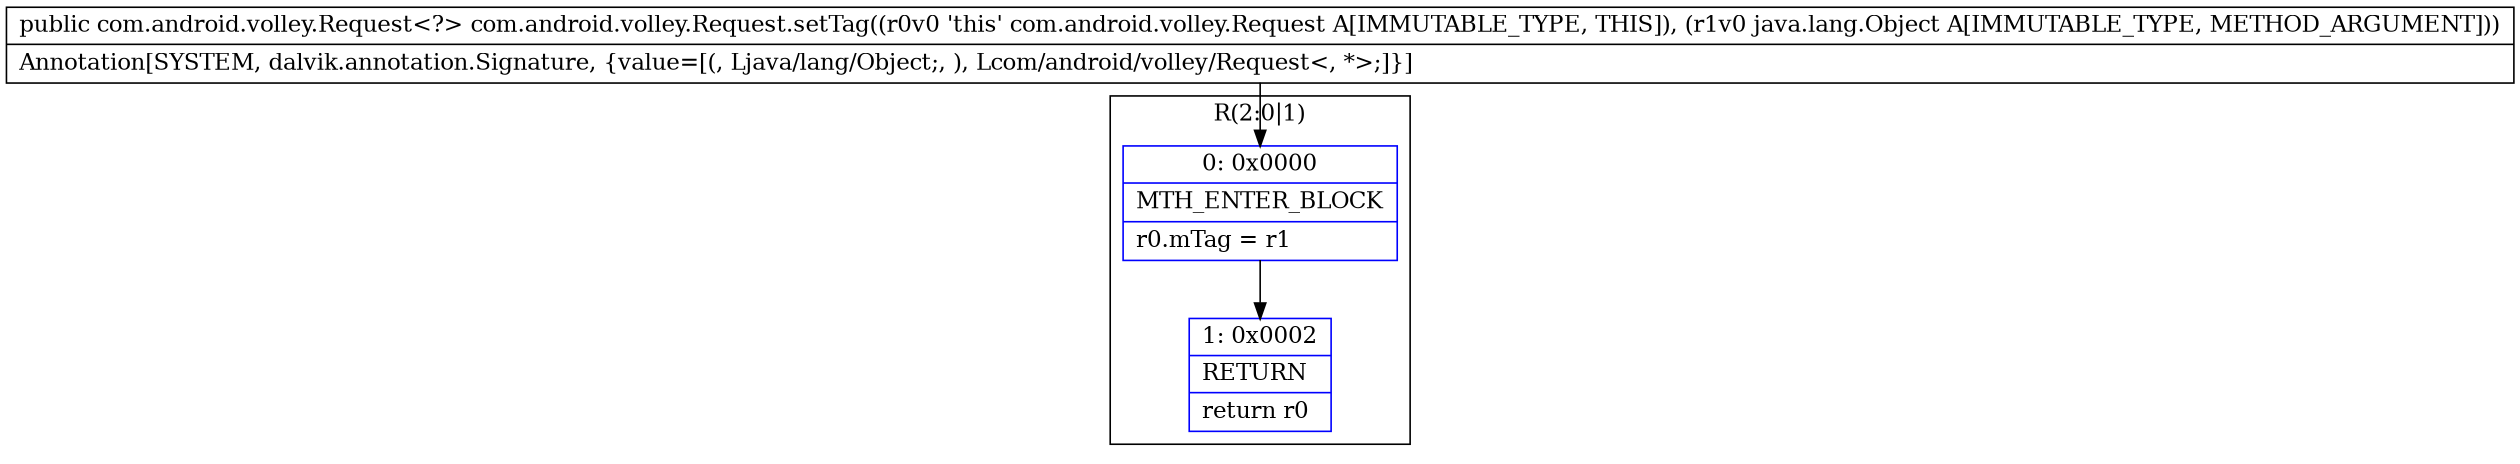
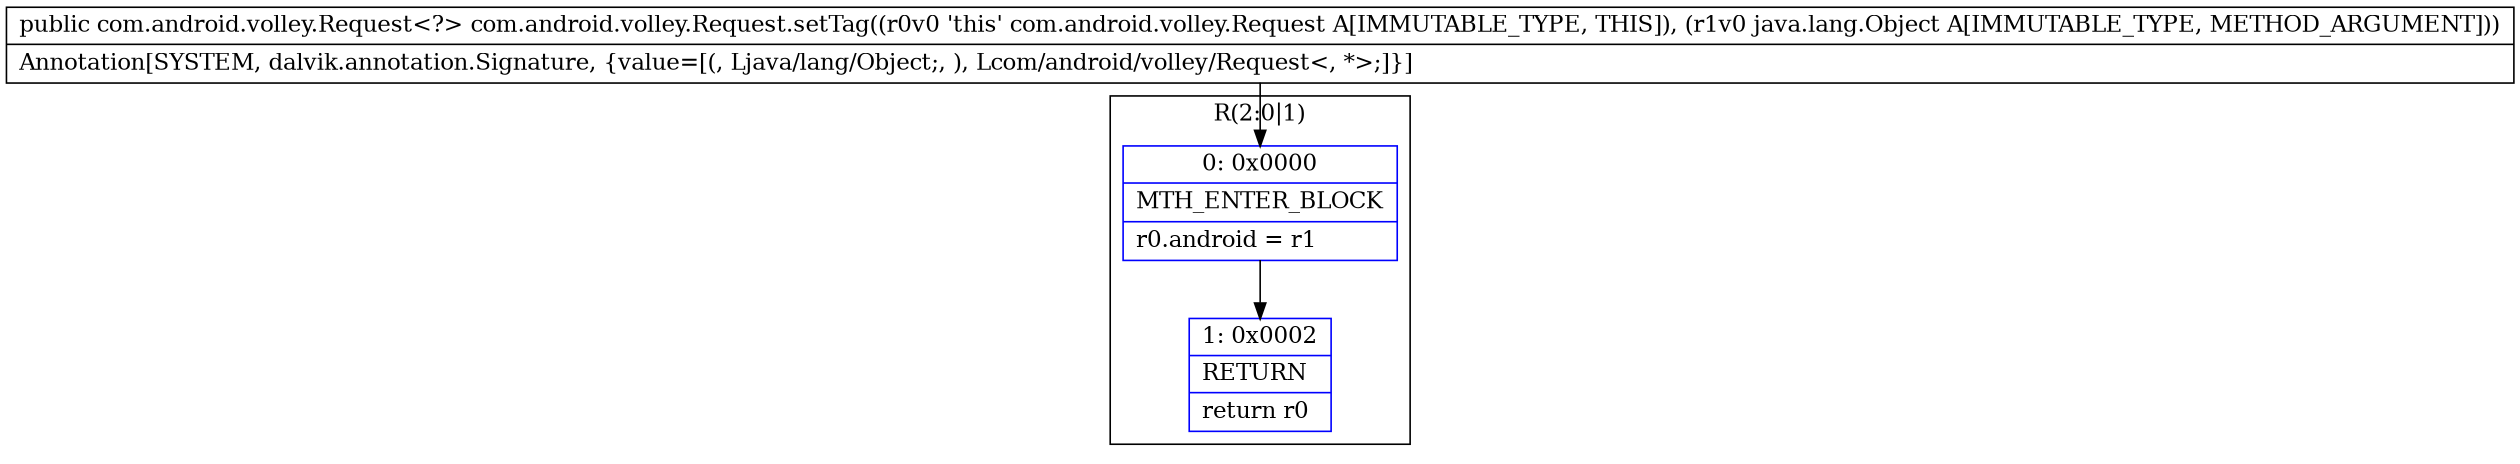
node "0: 0x0000": text "r0.mTag = r1" -> "r0.android = r1"
